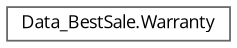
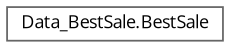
node "Data_BestSale.Warranty": label "Data_BestSale.Warranty" -> "Data_BestSale.BestSale"
